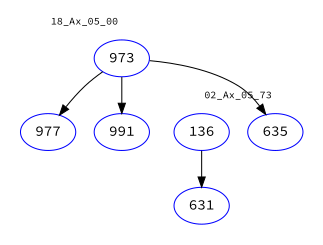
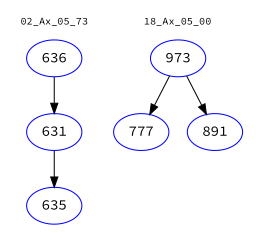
edge "973" -> "635": now "631" -> "635"
node "977": label "977" -> "777"
node "991": label "991" -> "891"
node "136": label "136" -> "636"
